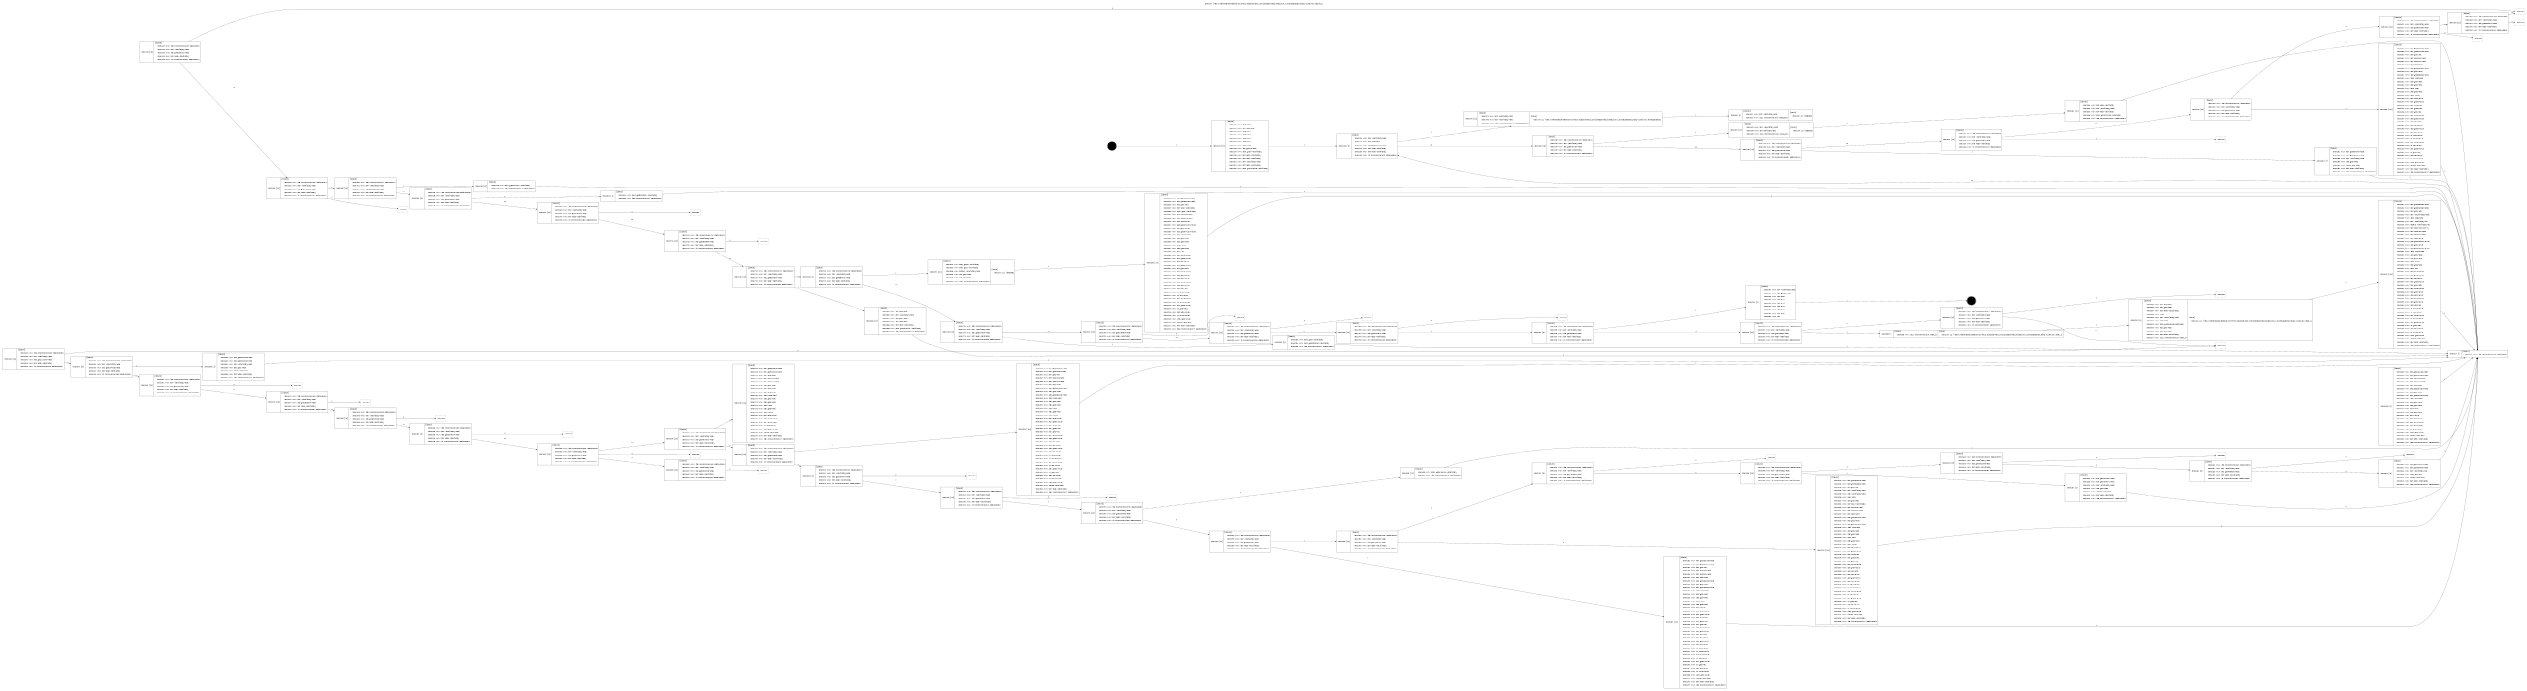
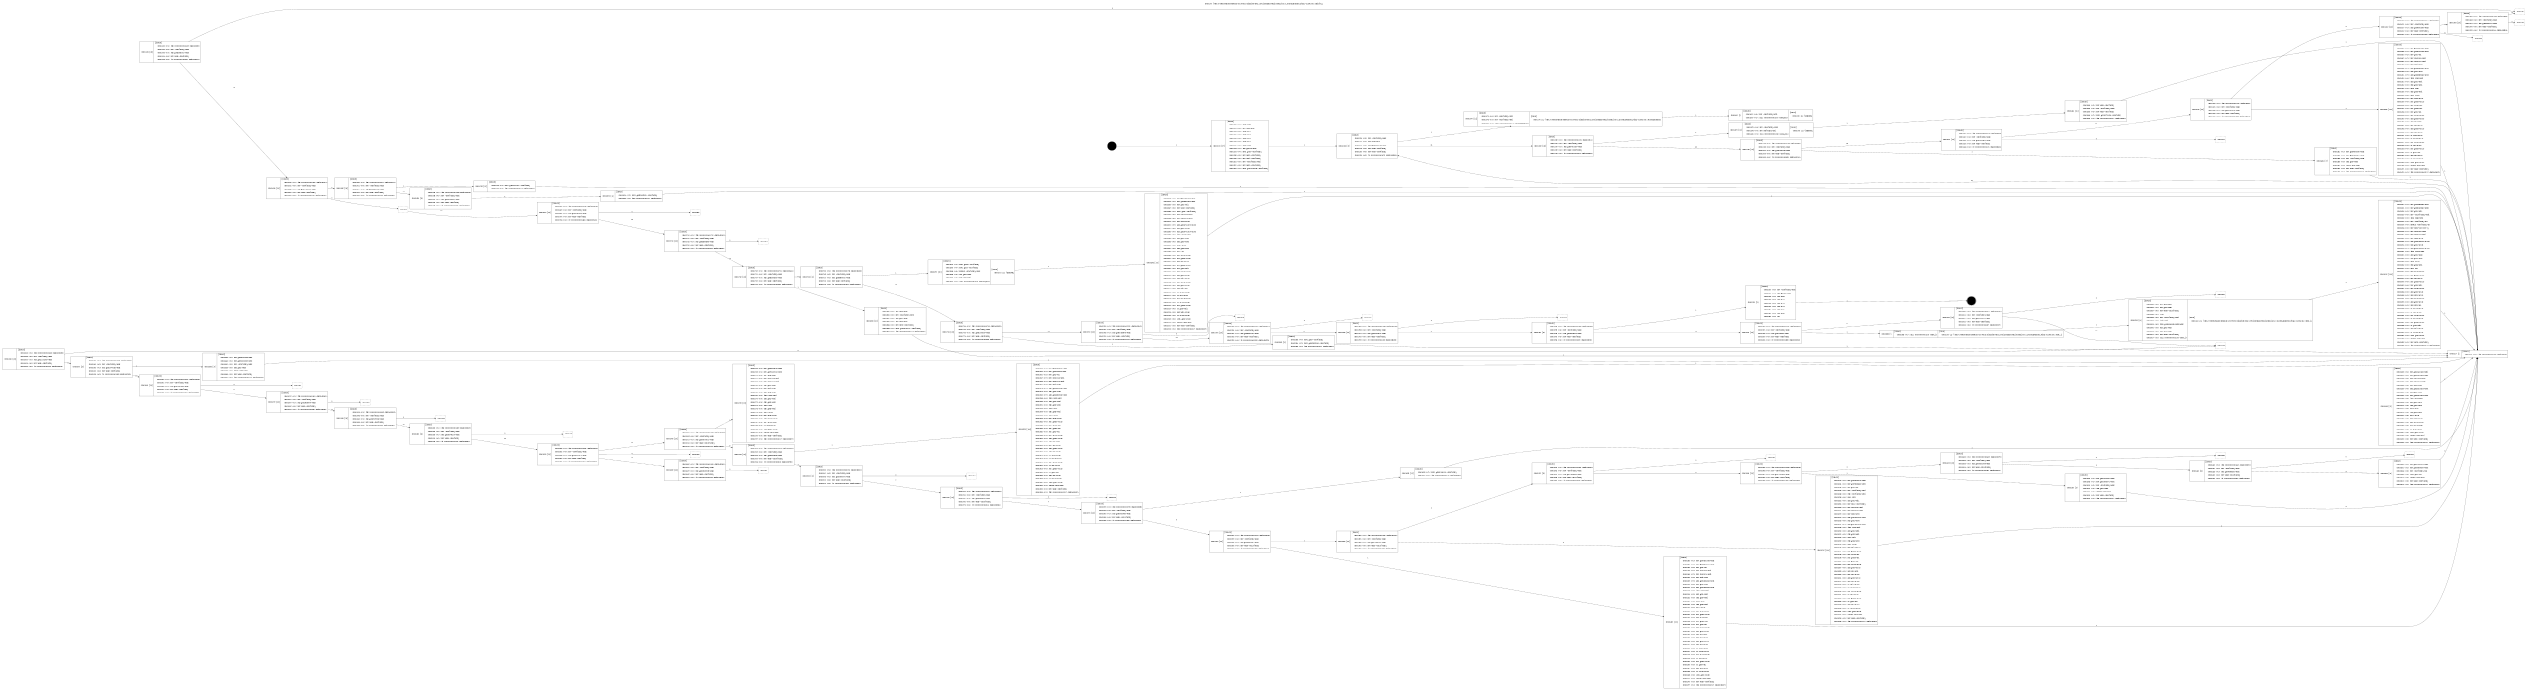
edge "0x4016d8 [28]" -> "0x4016f4 [28]": now "0x402262" -> "0x4016f4 [28]"
